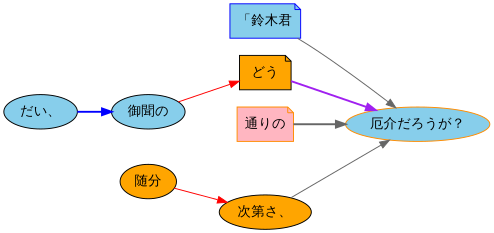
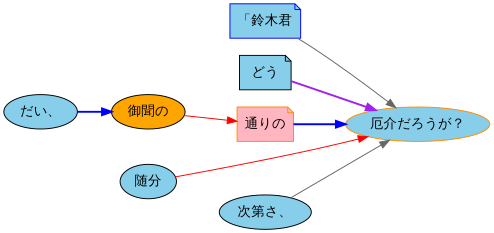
node "どう": fillcolor orange -> skyblue
edge "御聞の" -> "どう": now "御聞の" -> "通りの"
node "御聞の": fillcolor skyblue -> orange
edge "通りの" -> "厄介だろうが？": color gray40 -> blue
node "随分": fillcolor orange -> skyblue
edge "随分" -> "次第さ、": now "随分" -> "厄介だろうが？"
node "次第さ、": fillcolor orange -> skyblue
